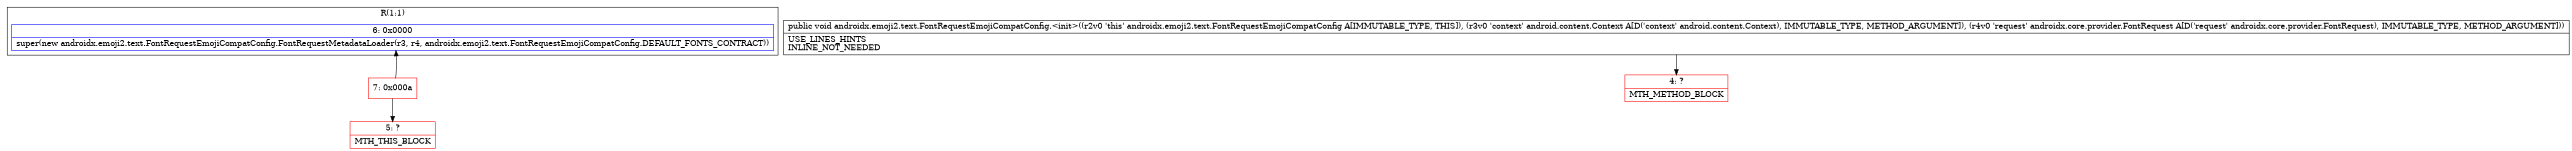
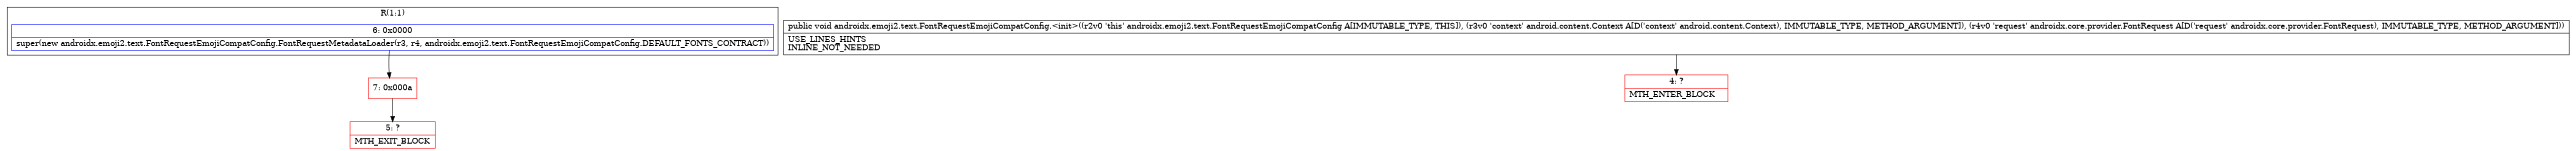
edge "7: 0x000a" -> "6: 0x0000": reversed
node "4: ?": text "MTH_METHOD_BLOCK" -> "MTH_ENTER_BLOCK"
node "5: ?": text "MTH_THIS_BLOCK" -> "MTH_EXIT_BLOCK"
